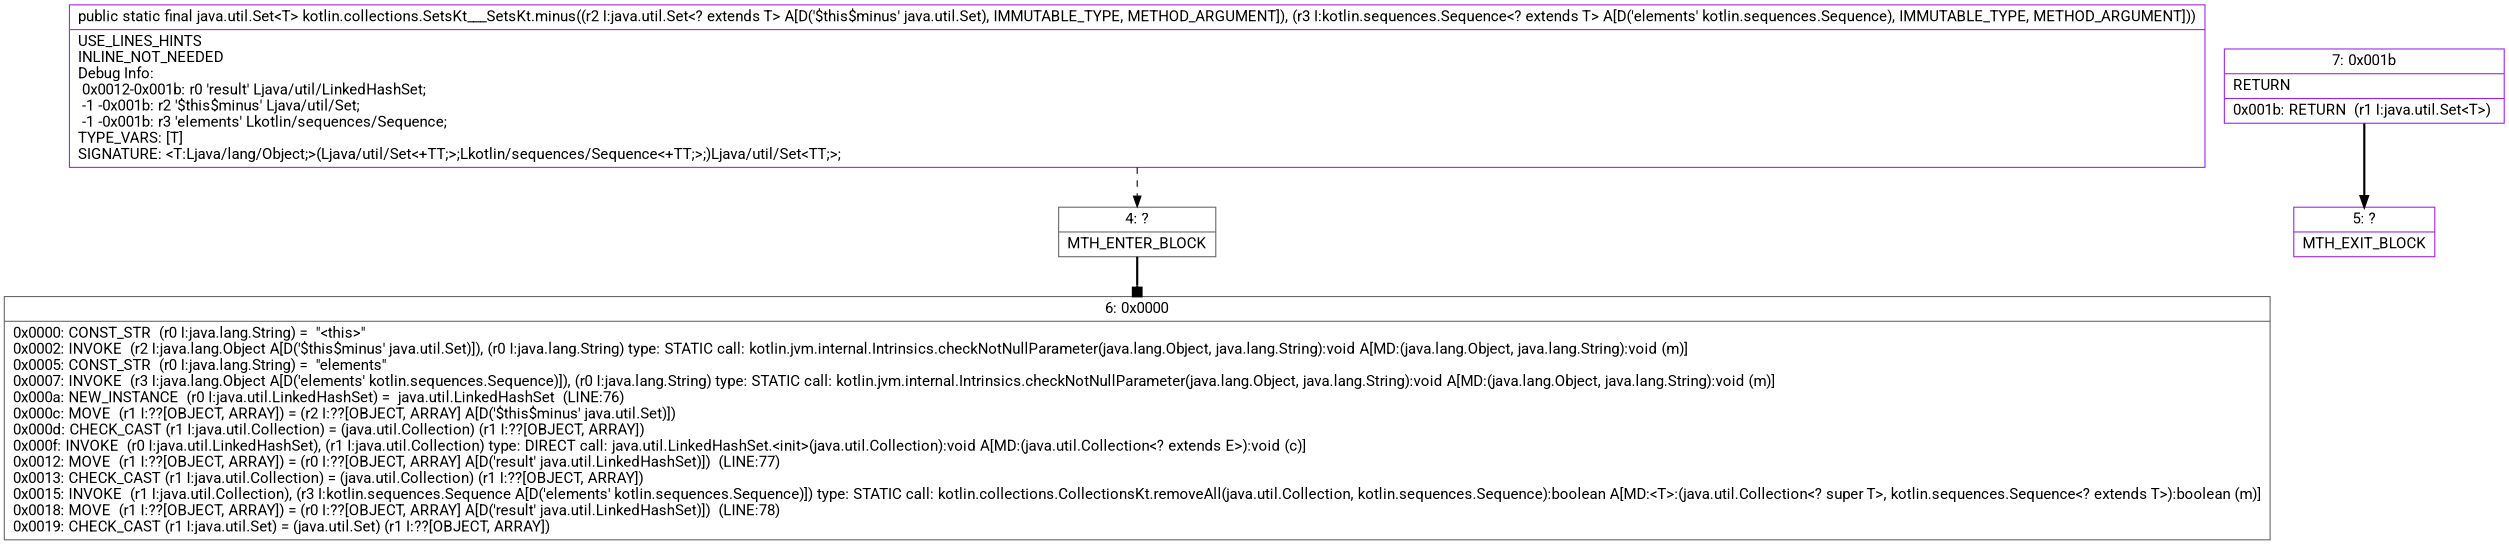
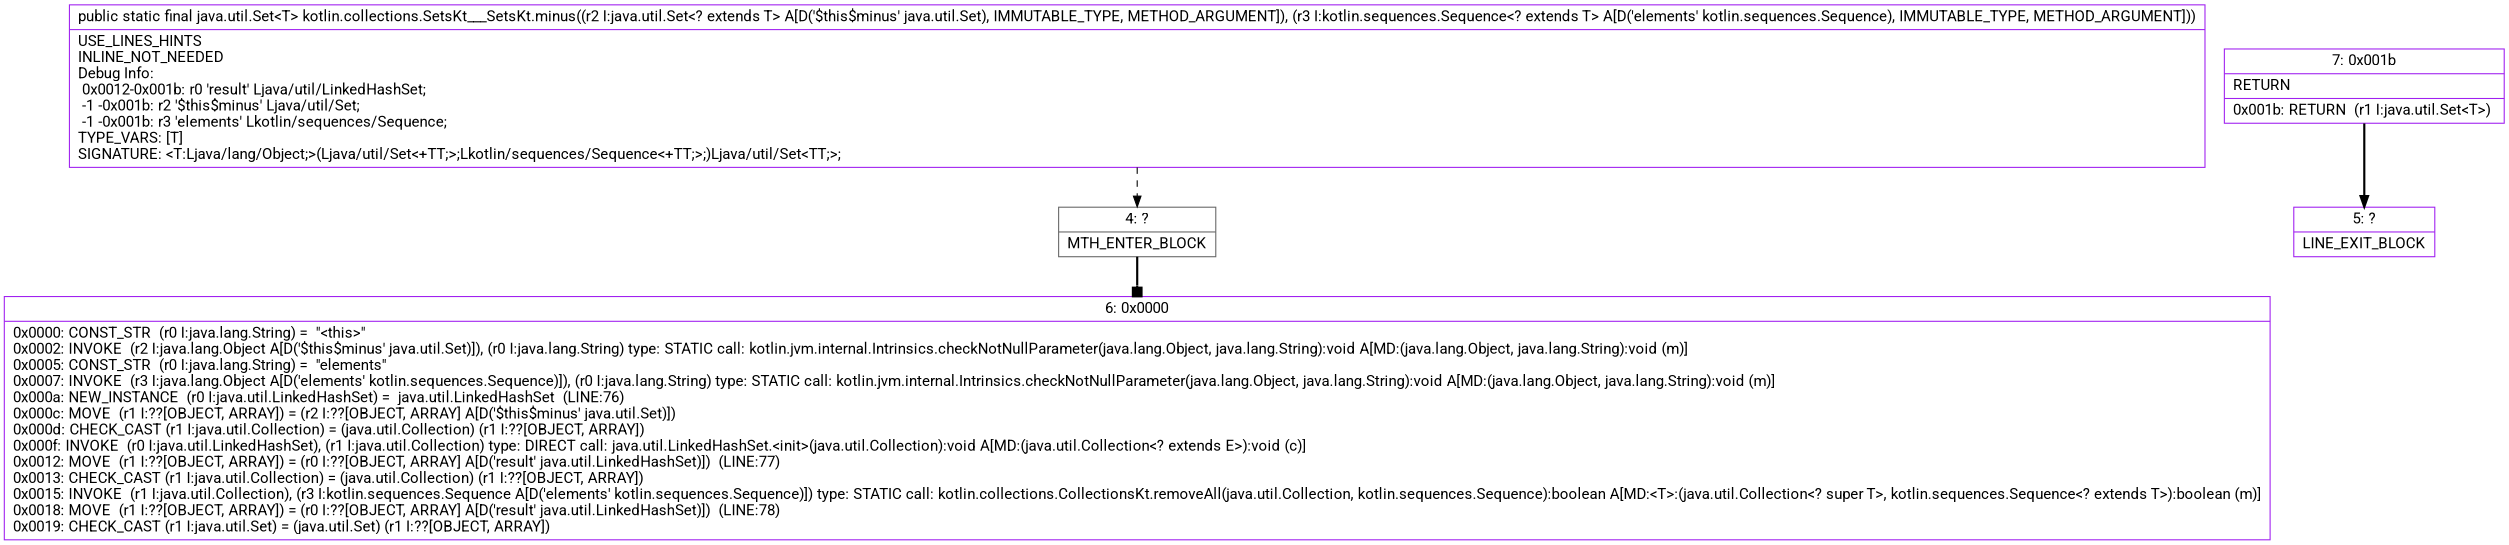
node "5: ?": text "MTH_EXIT_BLOCK" -> "LINE_EXIT_BLOCK"
node "6: 0x0000": color gray40 -> purple
